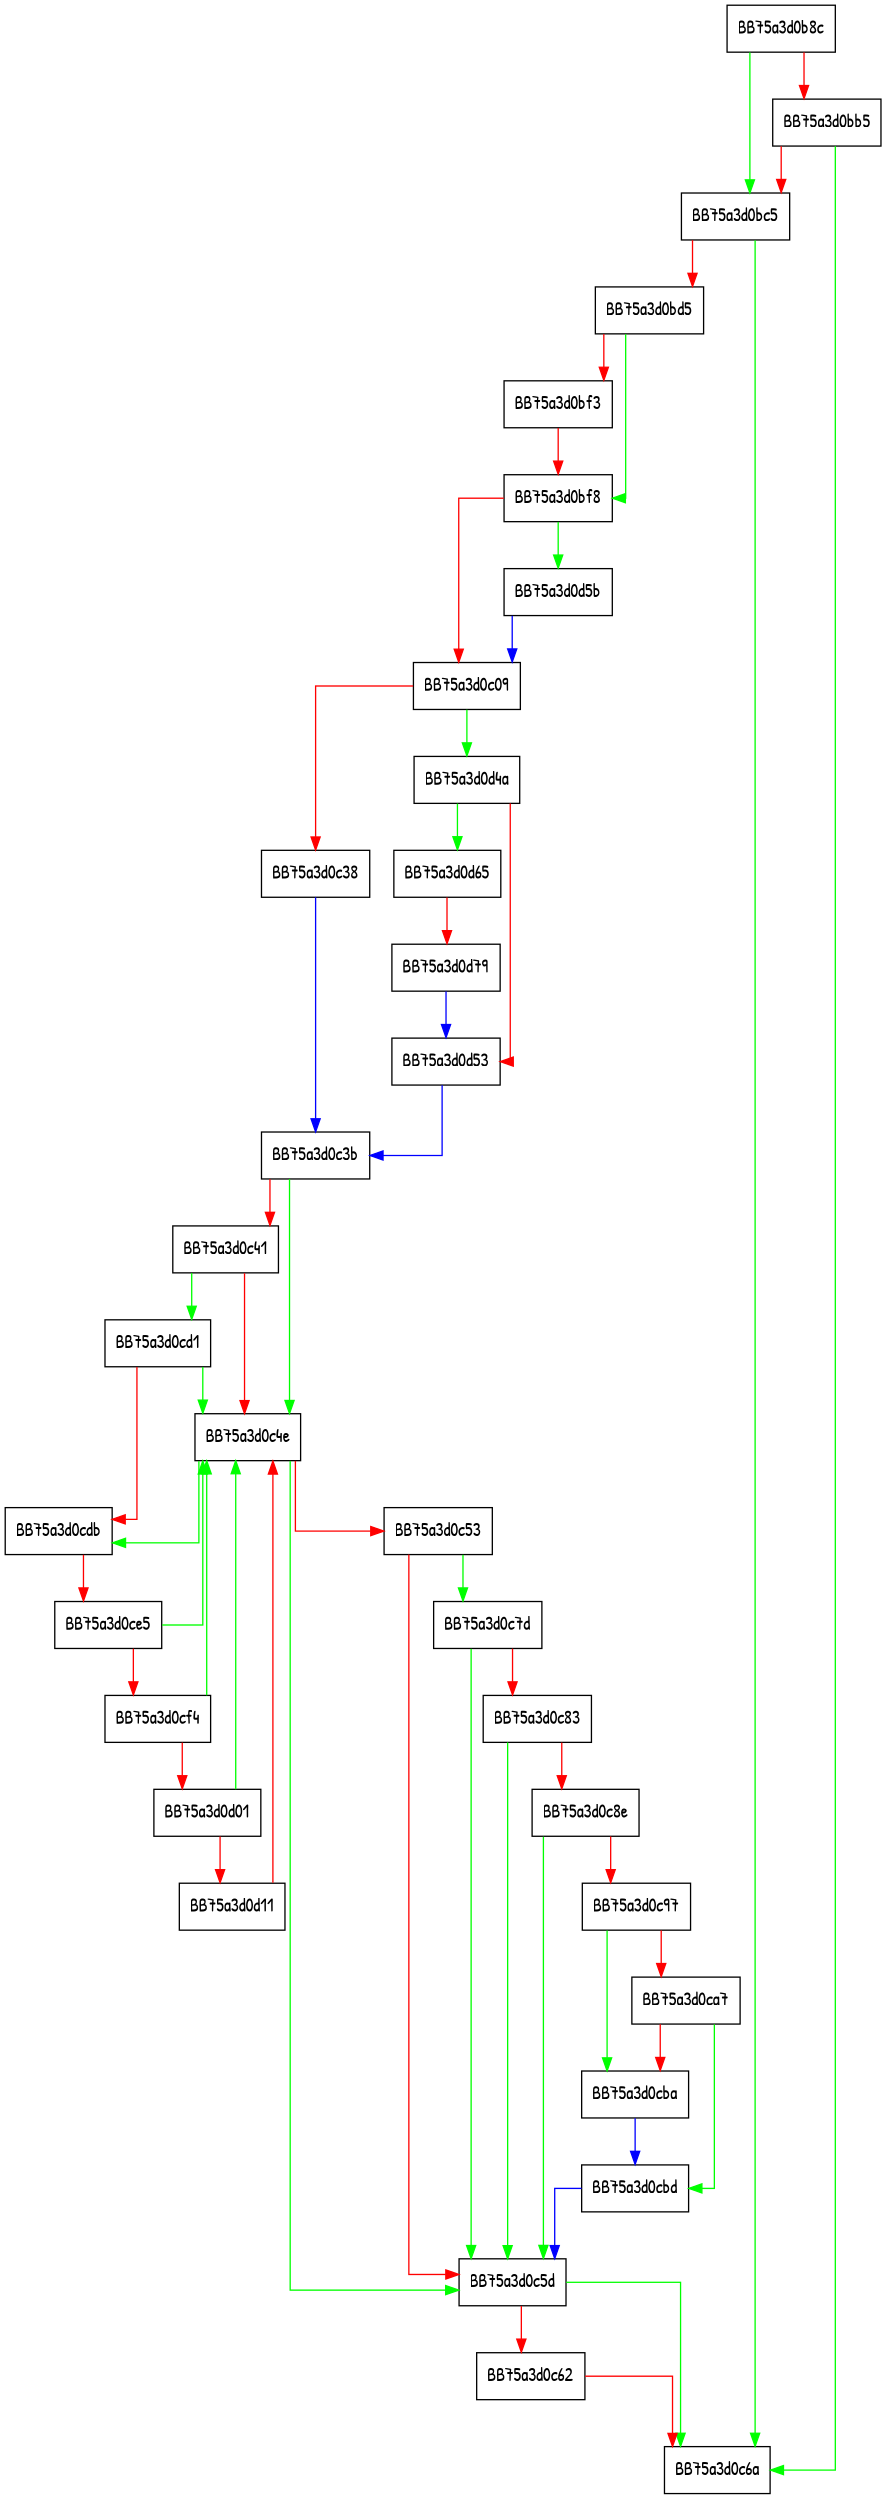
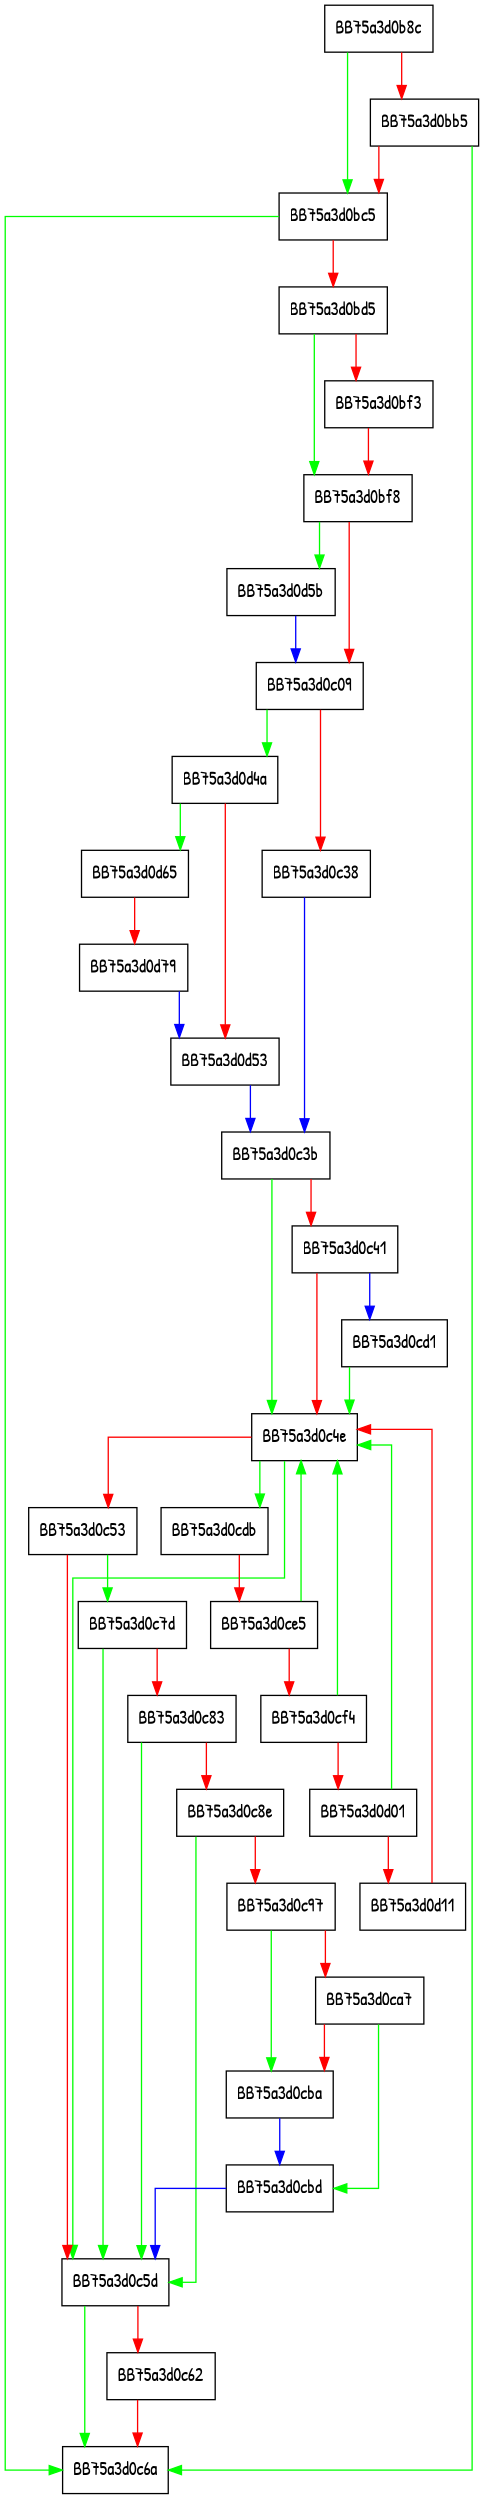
edge "BB75a3d0c41" -> "BB75a3d0cd1": color green -> blue
edge "BB75a3d0cd1" -> "BB75a3d0cdb": removed
